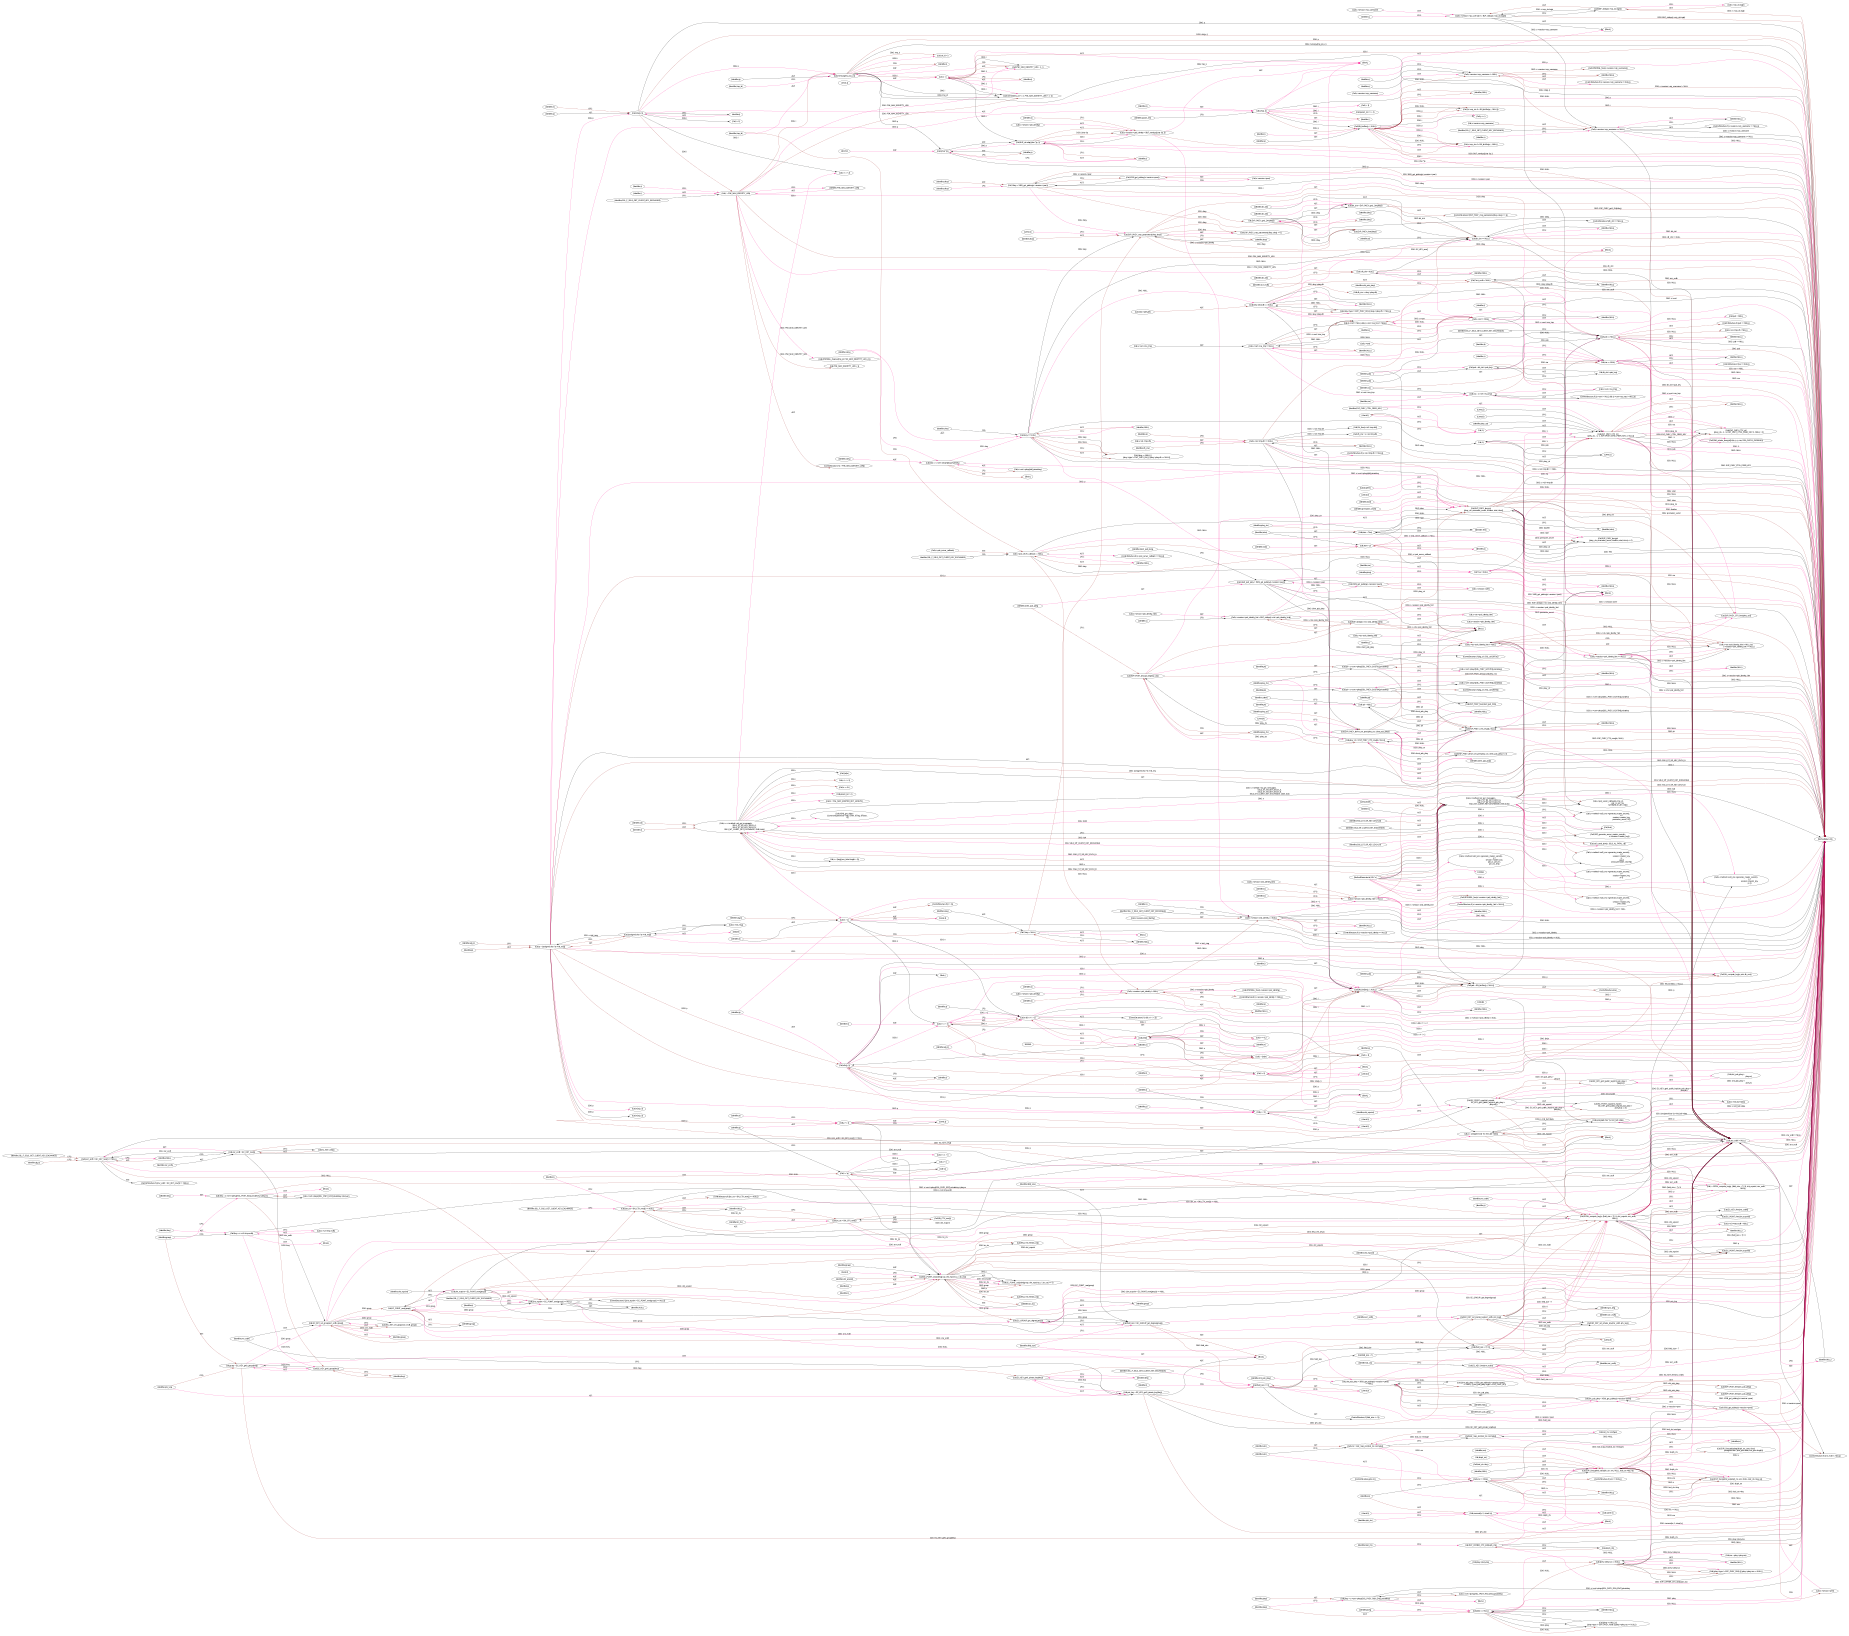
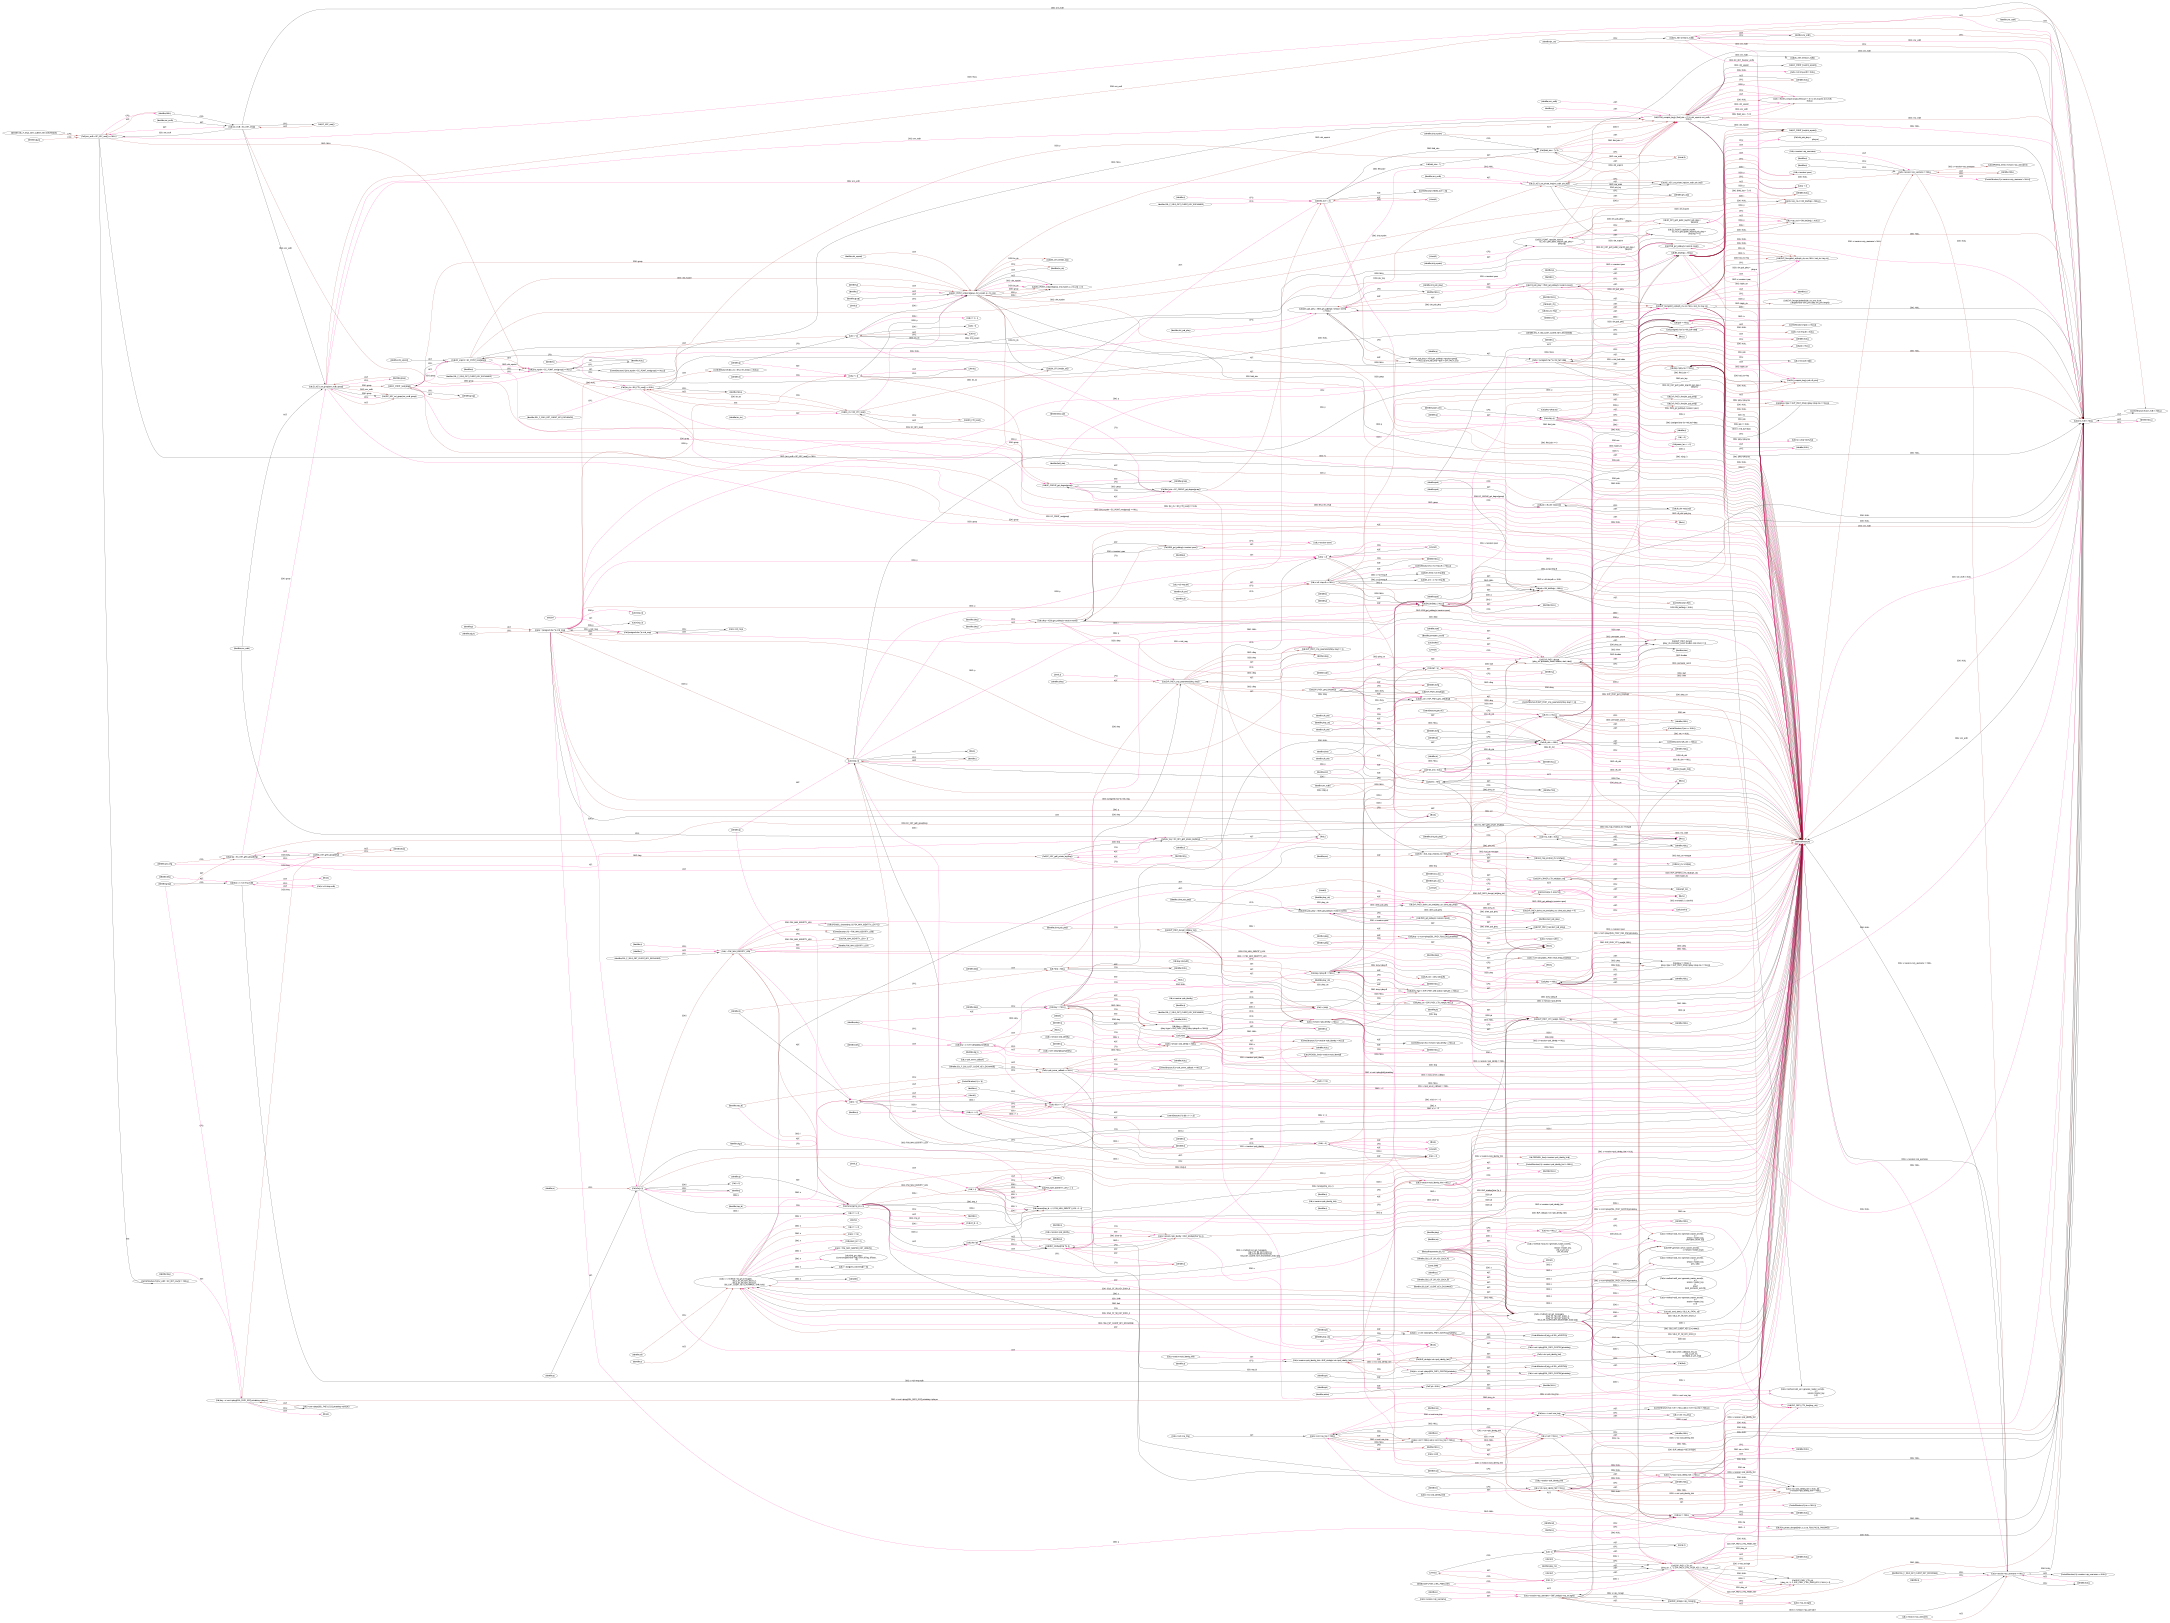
edge "(Call,s->session->srp_username != NULL)" -> "(MethodReturn,int)": reversed
edge "(Call,*dh_clnt = NULL)" -> "(Call,dh_clnt == NULL)": label "DDG: EC_KEY_new()" -> "DDG: dh_clnt"
edge "(Call,s->ctx->psk_identity_hint != NULL)" -> "(Call,srvr_ecdh != NULL)": label "DDG: s" -> "DDG: NULL"
node "(Call,EVP_PKEY_free(client_pub_hint))": label "(Call,EVP_PKEY_free(client_pub_hint))" -> "(Call,EVP_PKEY_free(client_pub_pkey))"
node "(Call,DH_free(dh_clnt))": added
edge "(Call,(unsigned char *)s->init_msg)" -> "1000204": reversed
node "1001454": removed
